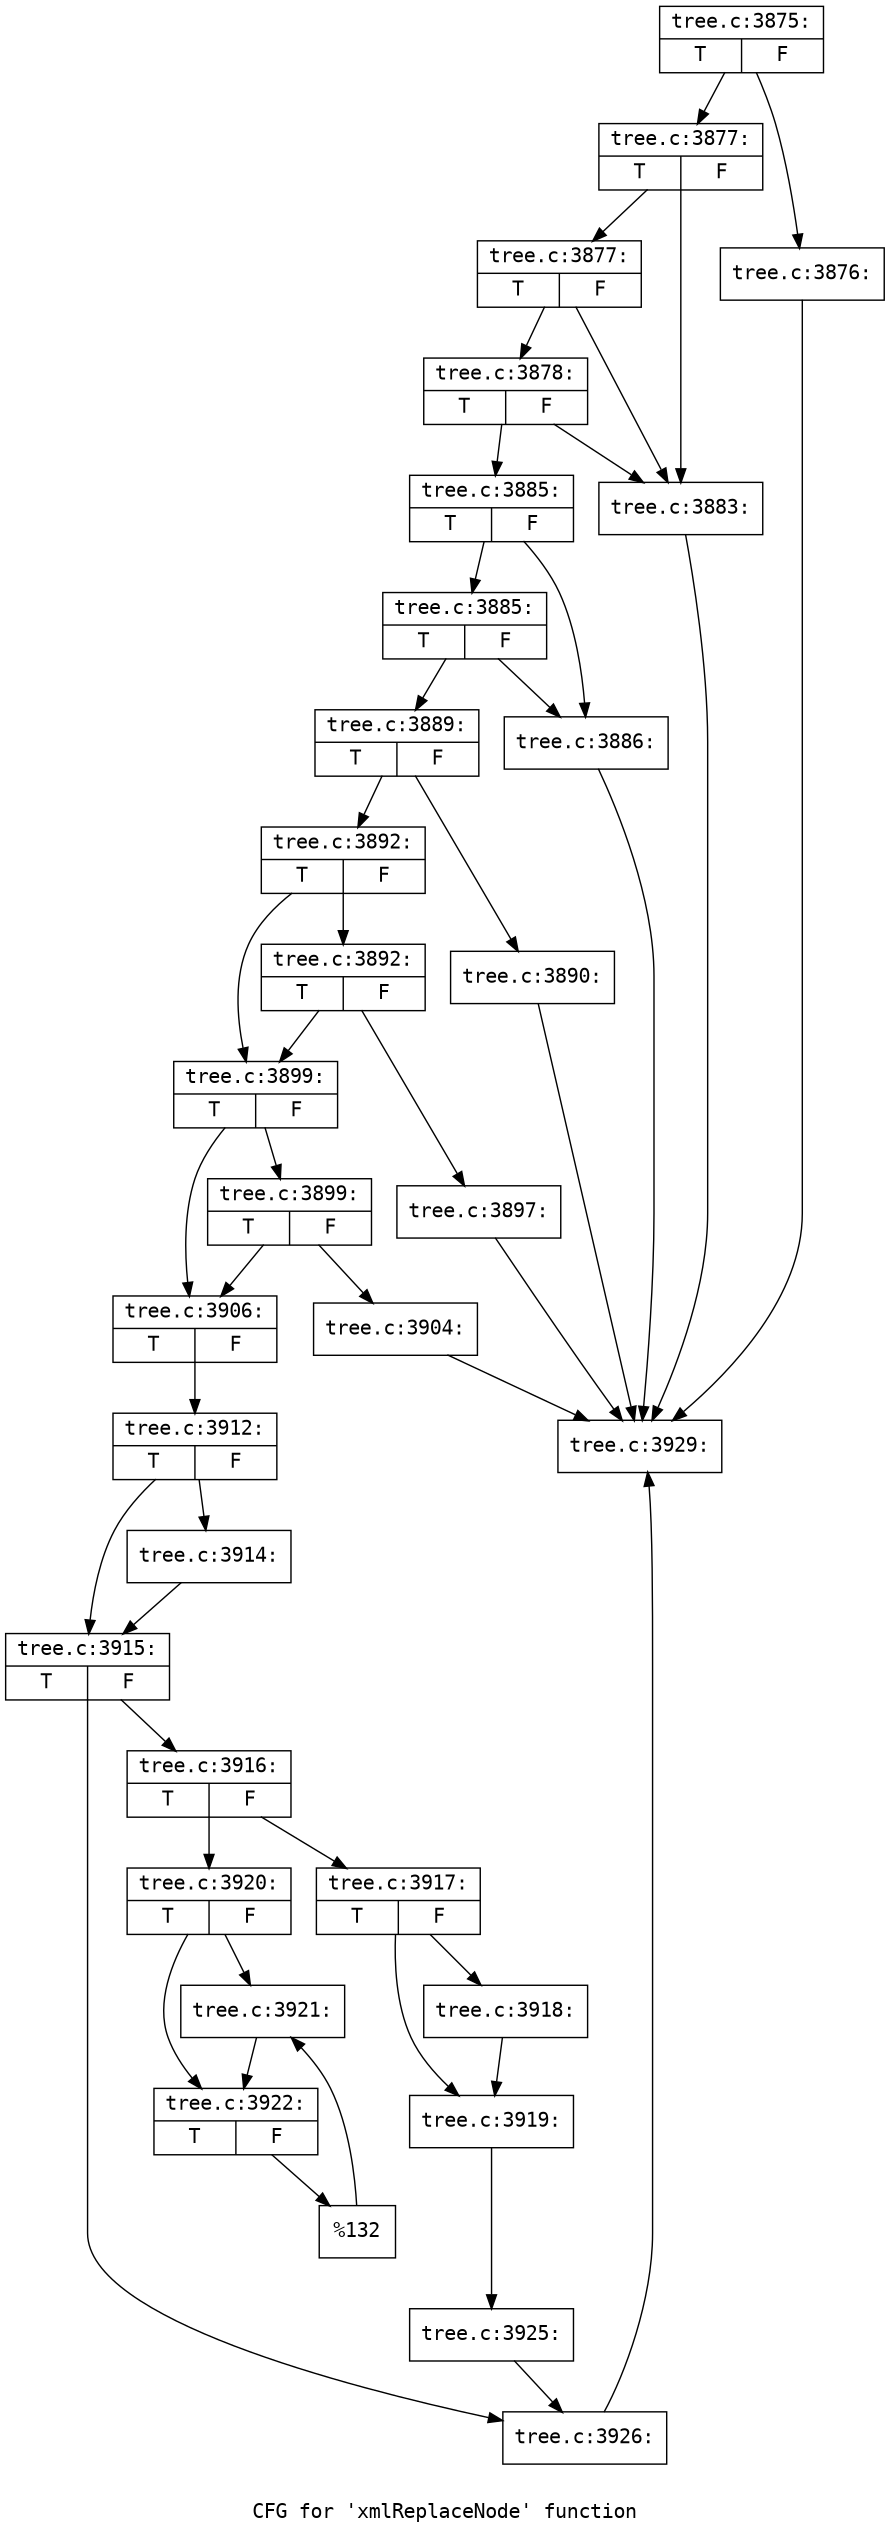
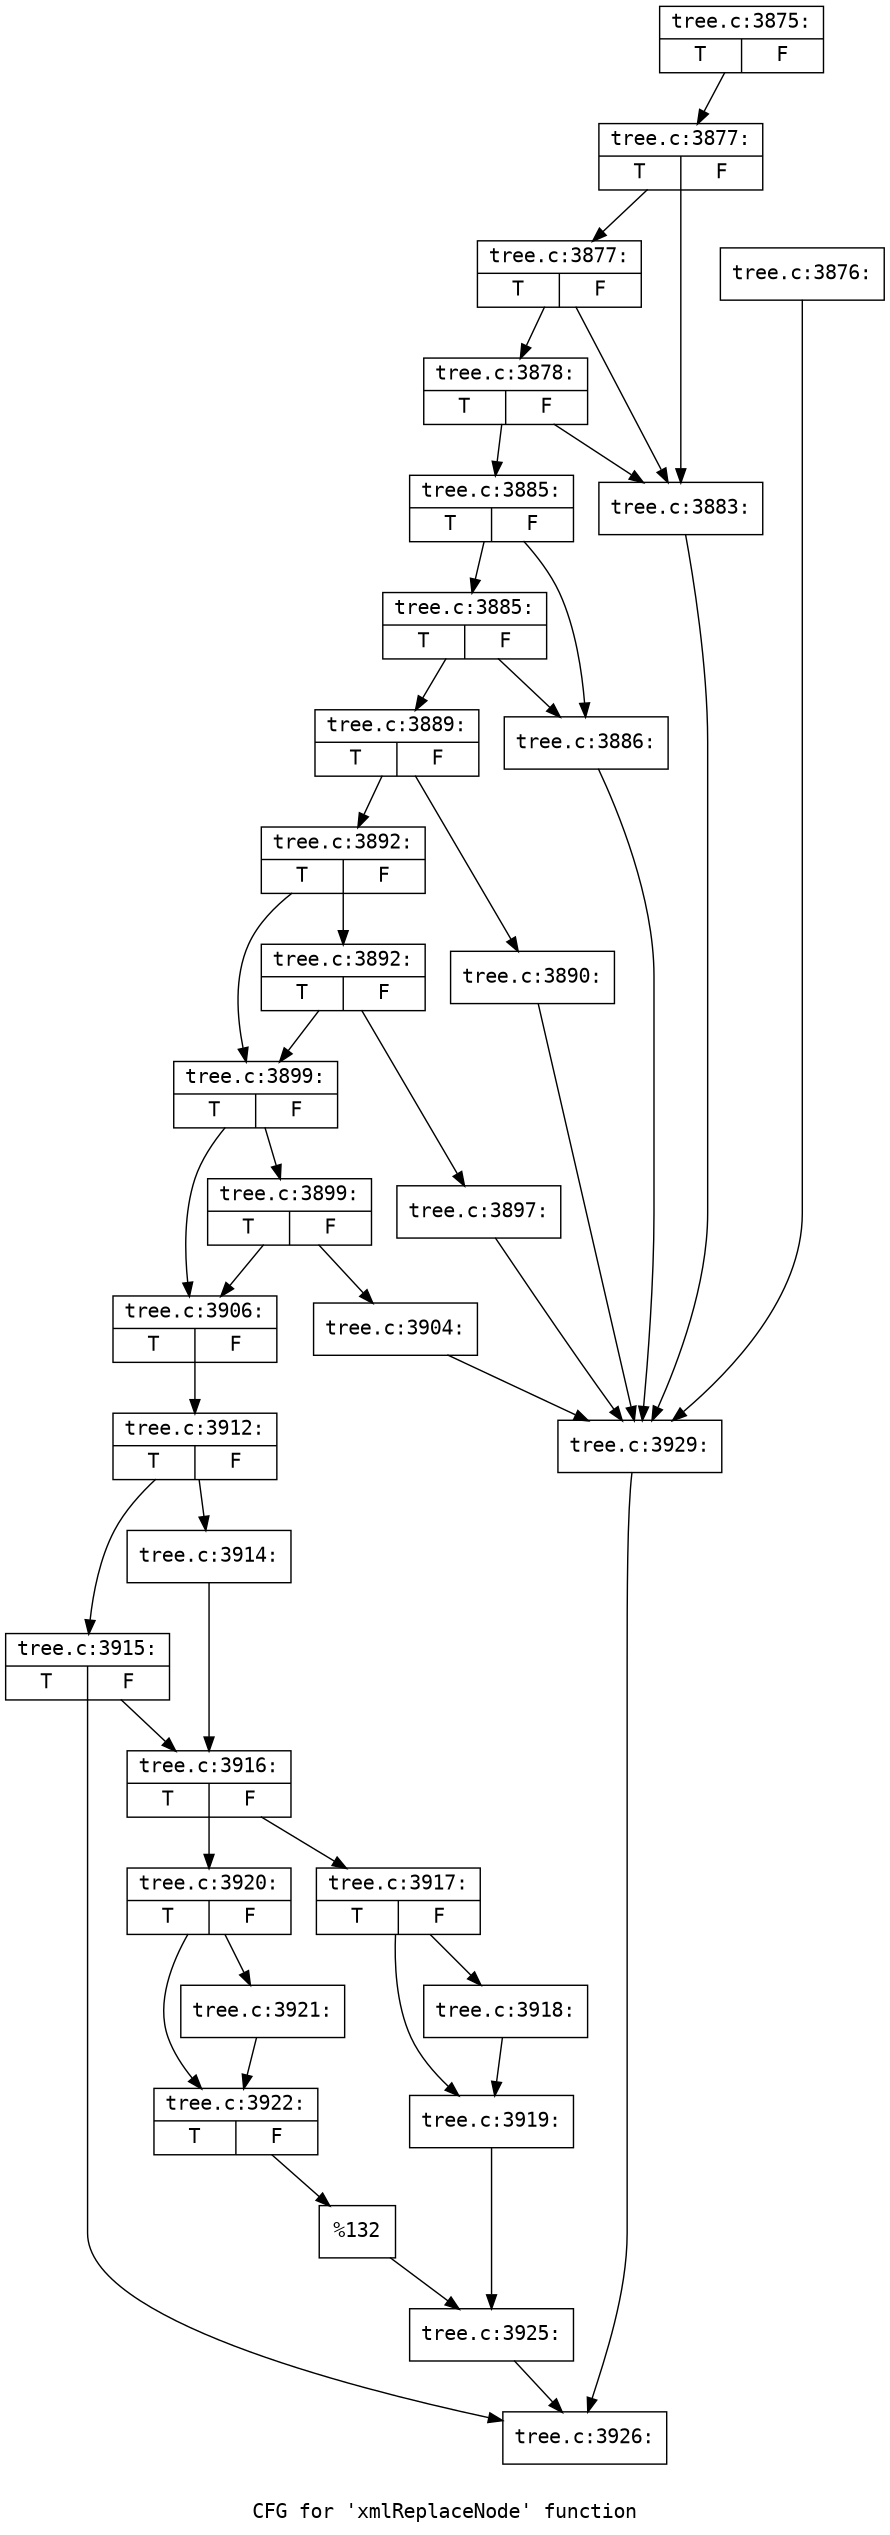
edge "tree.c:3875:" -> "tree.c:3876:": removed
edge "tree.c:3914:" -> "tree.c:3915:": now "tree.c:3914:" -> "tree.c:3916:"
edge "tree.c:3926:" -> "tree.c:3929:": reversed
edge "%132" -> "tree.c:3921:": now "%132" -> "tree.c:3925:"
